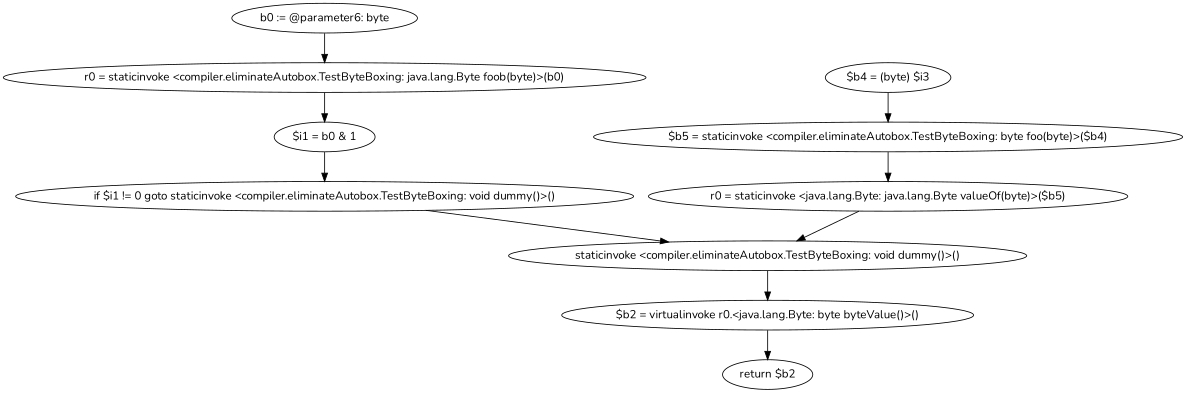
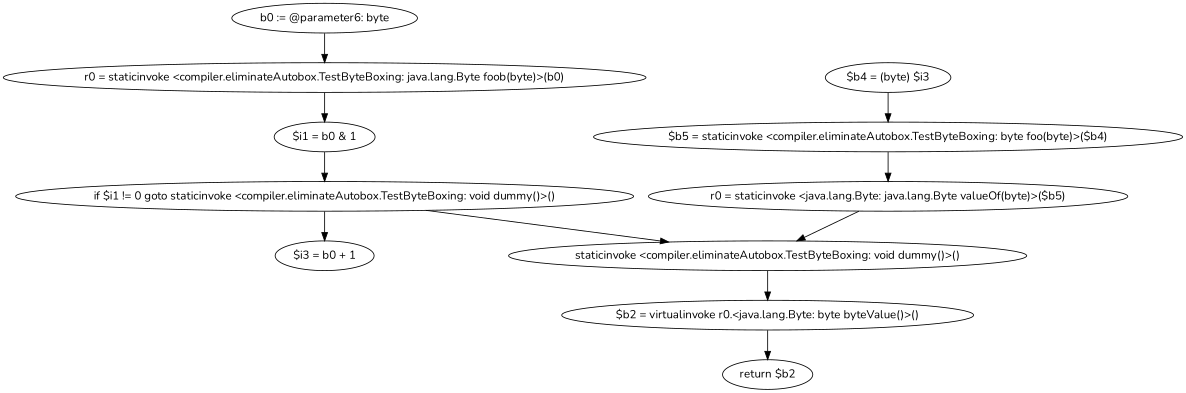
node "$i3 = b0 + 1": added
